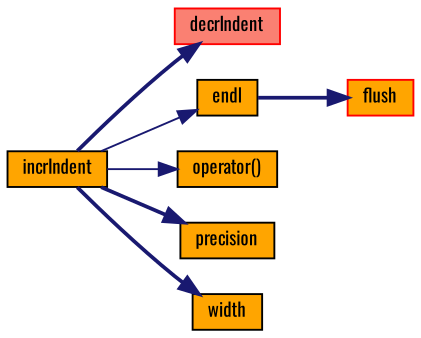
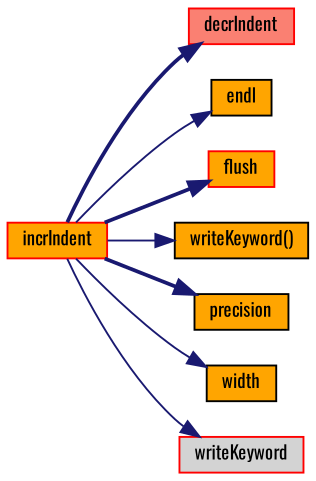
edge "endl" -> "flush": now "incrIndent" -> "flush"
node "incrIndent": color black -> red
node "operator()": label "operator()" -> "writeKeyword()"
edge "incrIndent" -> "width": style bold -> solid
node "writeKeyword": added
